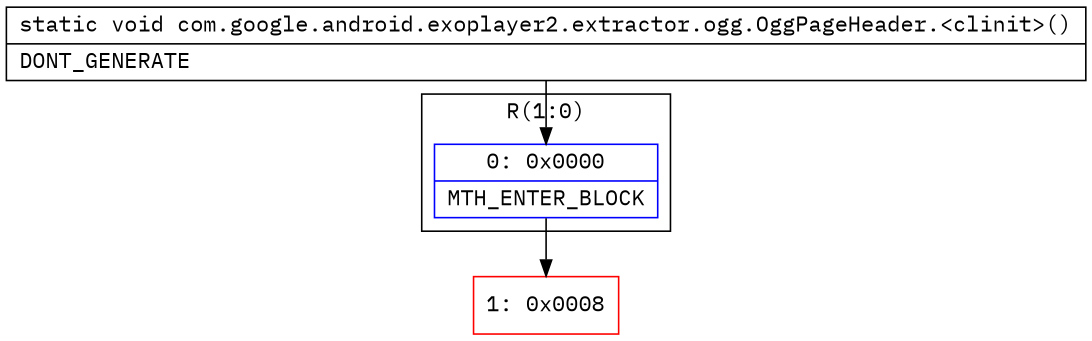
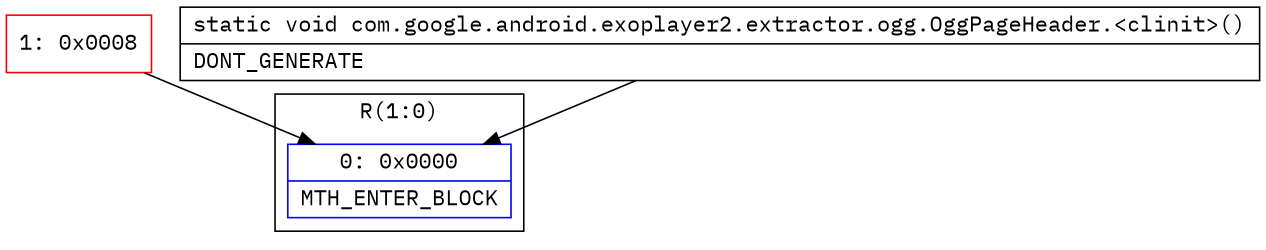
edge "0: 0x0000" -> "1: 0x0008": reversed
